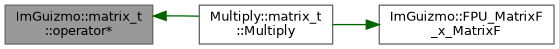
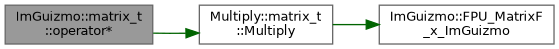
edge "Multiply::matrix_t ::Multiply" -> "ImGuizmo::matrix_t ::operator*": reversed
node "ImGuizmo::FPU_MatrixF _x_MatrixF": label "ImGuizmo::FPU_MatrixF _x_MatrixF" -> "ImGuizmo::FPU_MatrixF _x_ImGuizmo"
